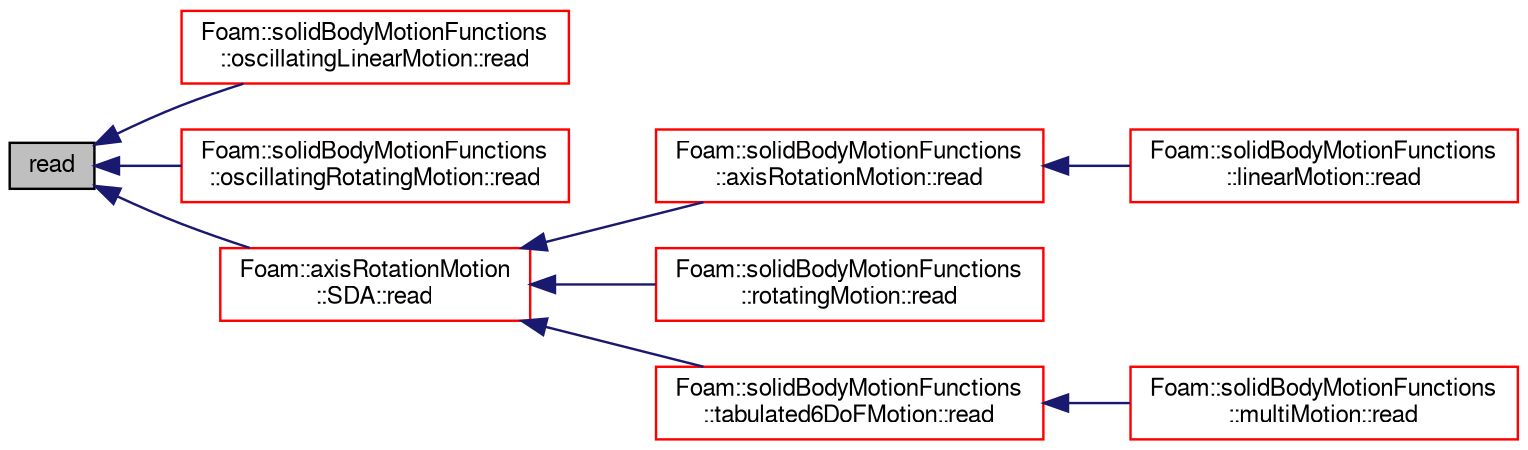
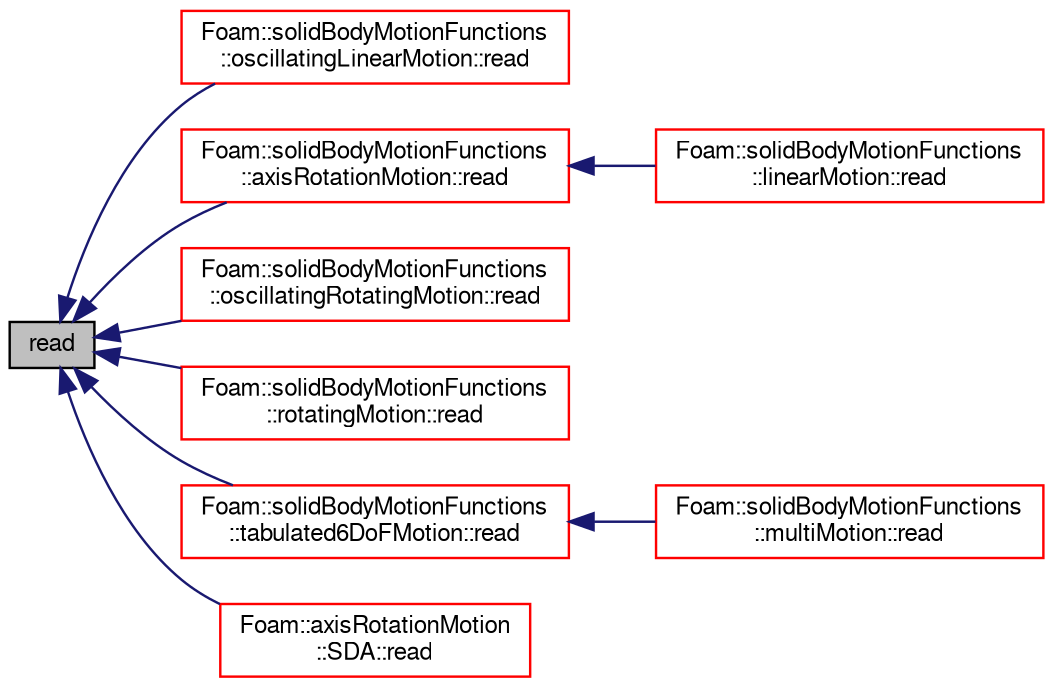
edge "Foam::solidBodyMotionFunctions ::axisRotationMotion::read" -> "Foam::axisRotationMotion ::SDA::read": now "Foam::solidBodyMotionFunctions ::axisRotationMotion::read" -> "read"
edge "Foam::solidBodyMotionFunctions ::rotatingMotion::read" -> "Foam::axisRotationMotion ::SDA::read": now "Foam::solidBodyMotionFunctions ::rotatingMotion::read" -> "read"
edge "Foam::solidBodyMotionFunctions ::tabulated6DoFMotion::read" -> "Foam::axisRotationMotion ::SDA::read": now "Foam::solidBodyMotionFunctions ::tabulated6DoFMotion::read" -> "read"
